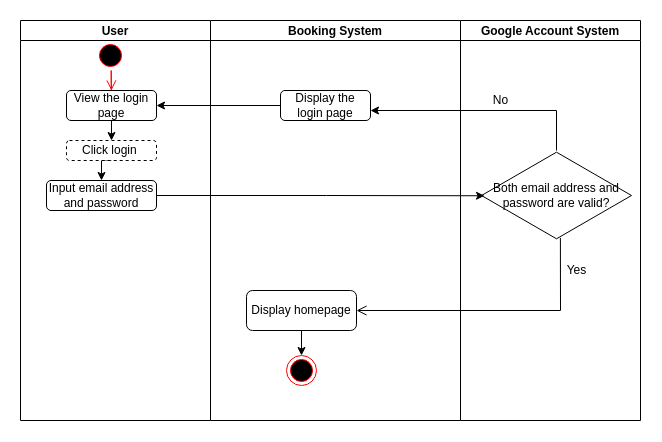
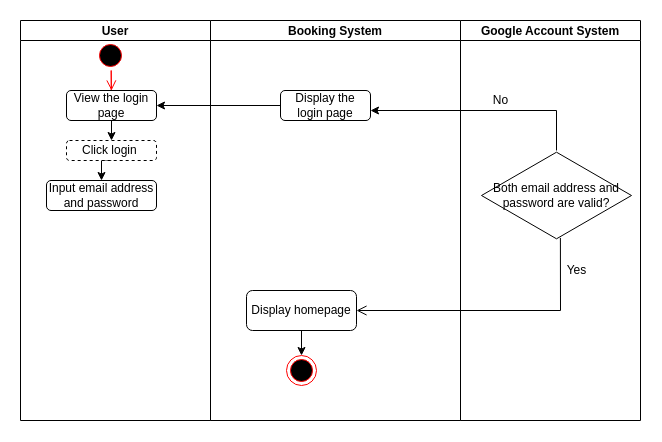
edge "Input email address and password" -> "Both email address and password are valid?": removed
